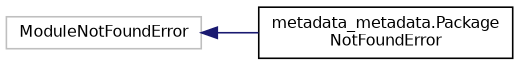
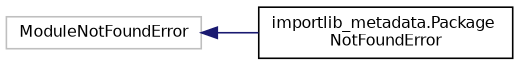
node "metadata_metadata.Package NotFoundError": label "metadata_metadata.Package NotFoundError" -> "importlib_metadata.Package NotFoundError"
